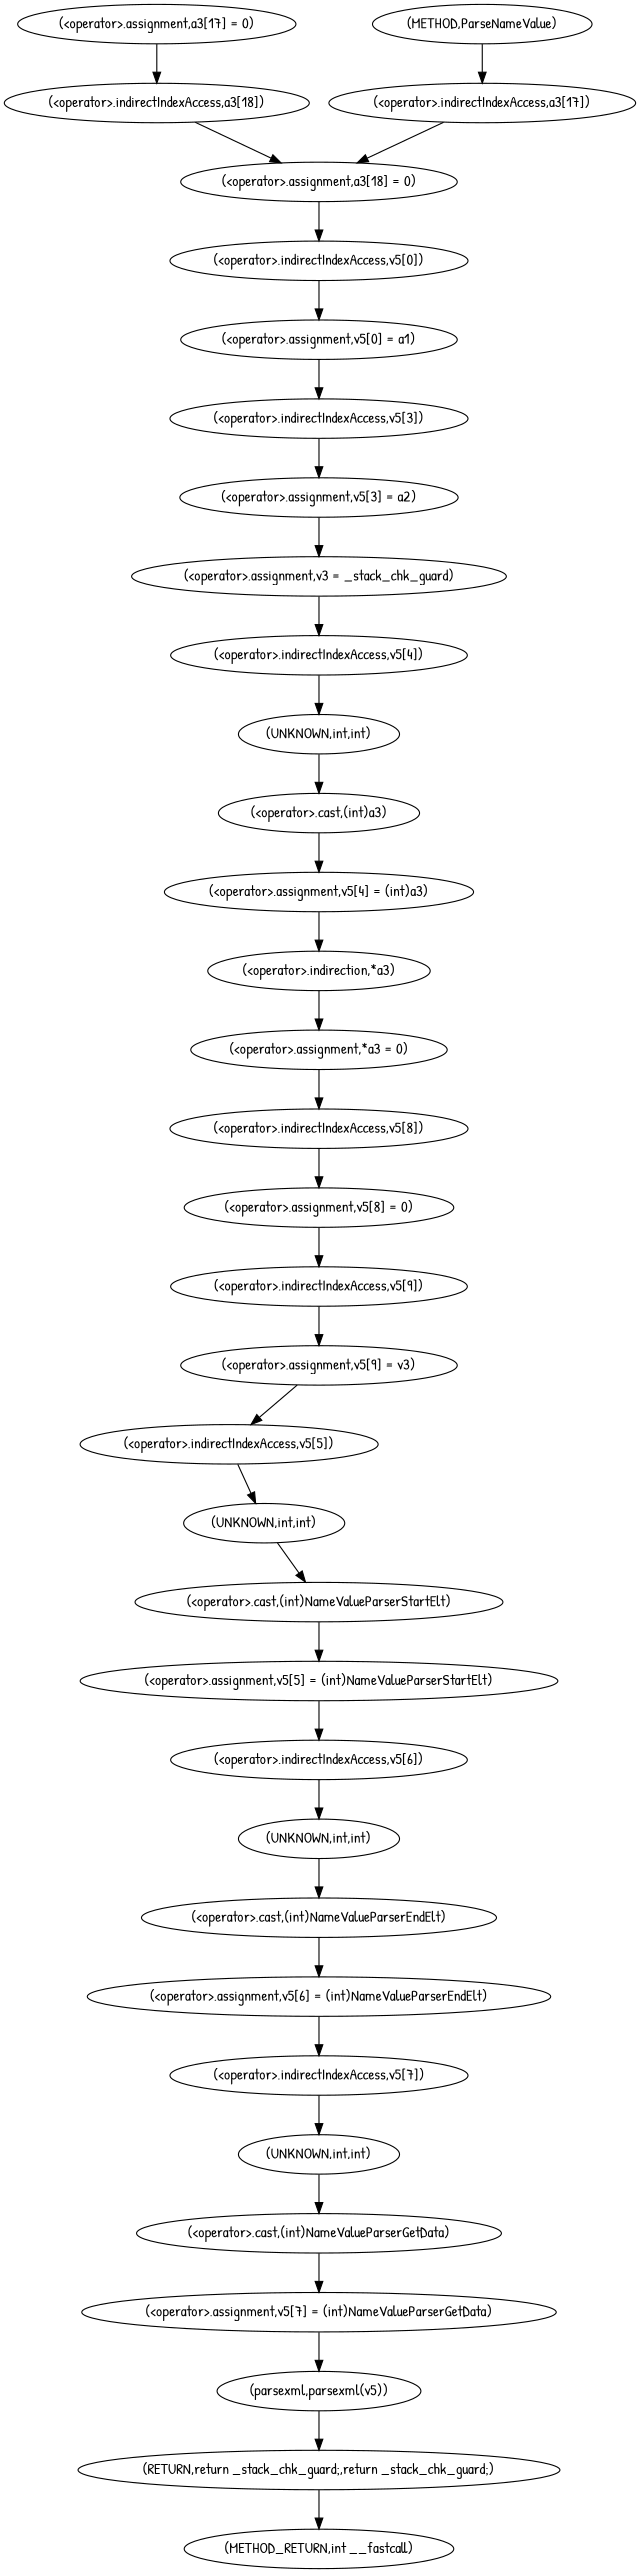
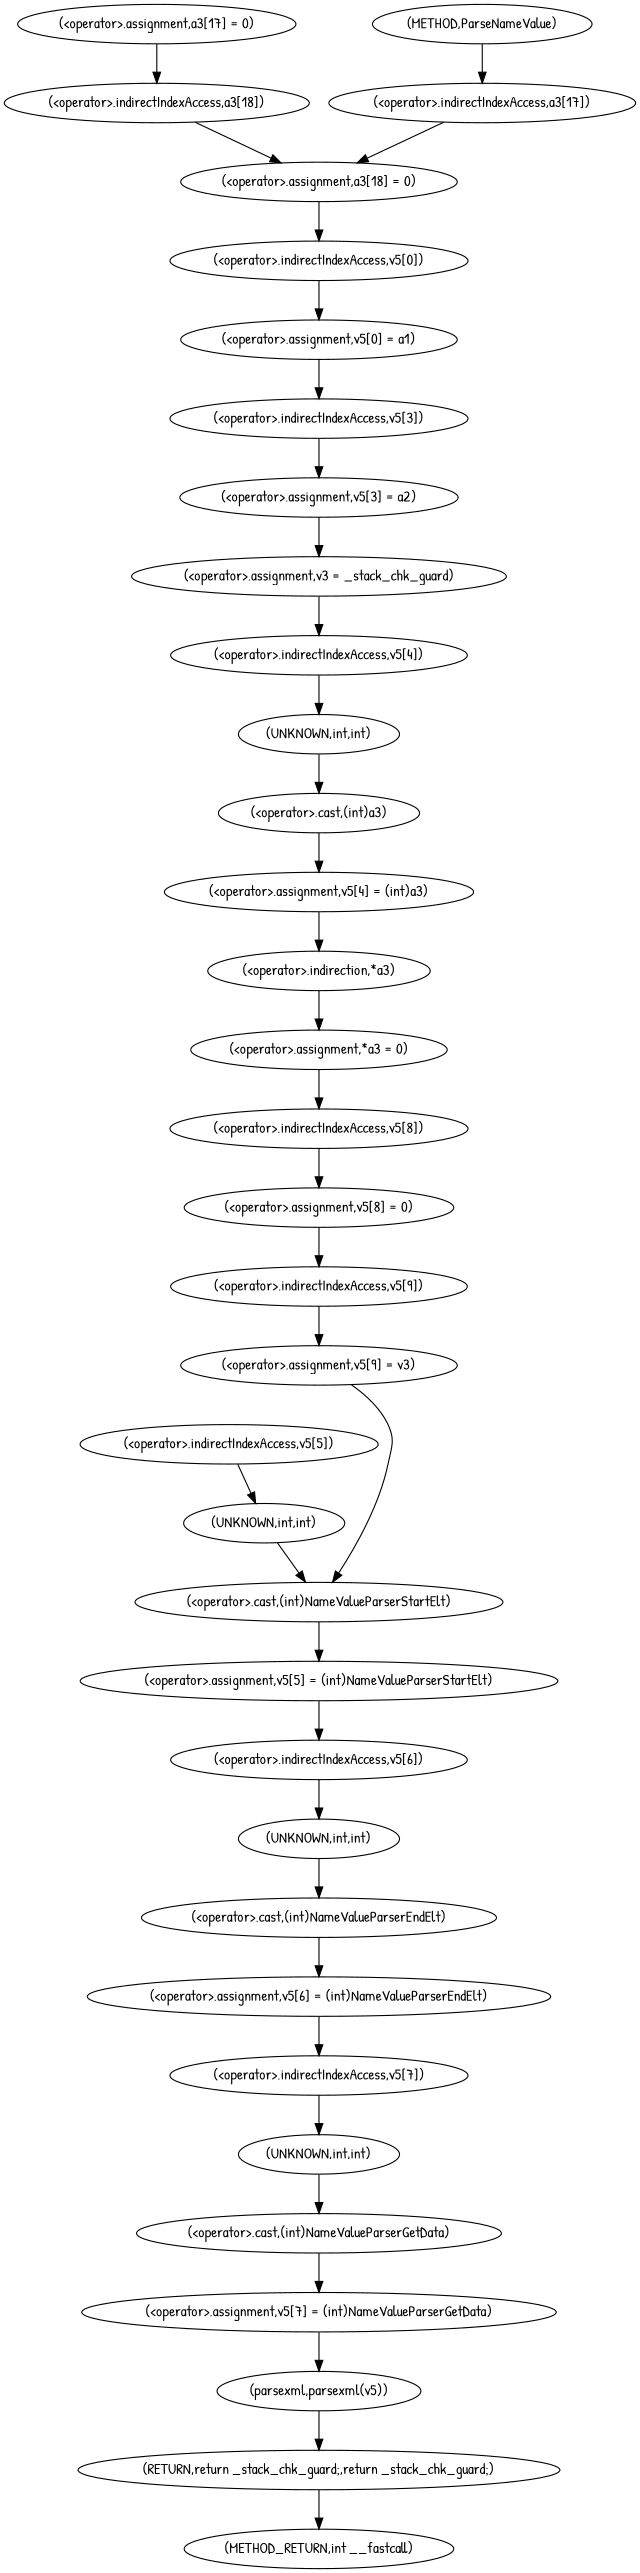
edge "(<operator>.assignment,v5[9] = v3)" -> "(<operator>.indirectIndexAccess,v5[5])": now "(<operator>.assignment,v5[9] = v3)" -> "(<operator>.cast,(int)NameValueParserStartElt)"
